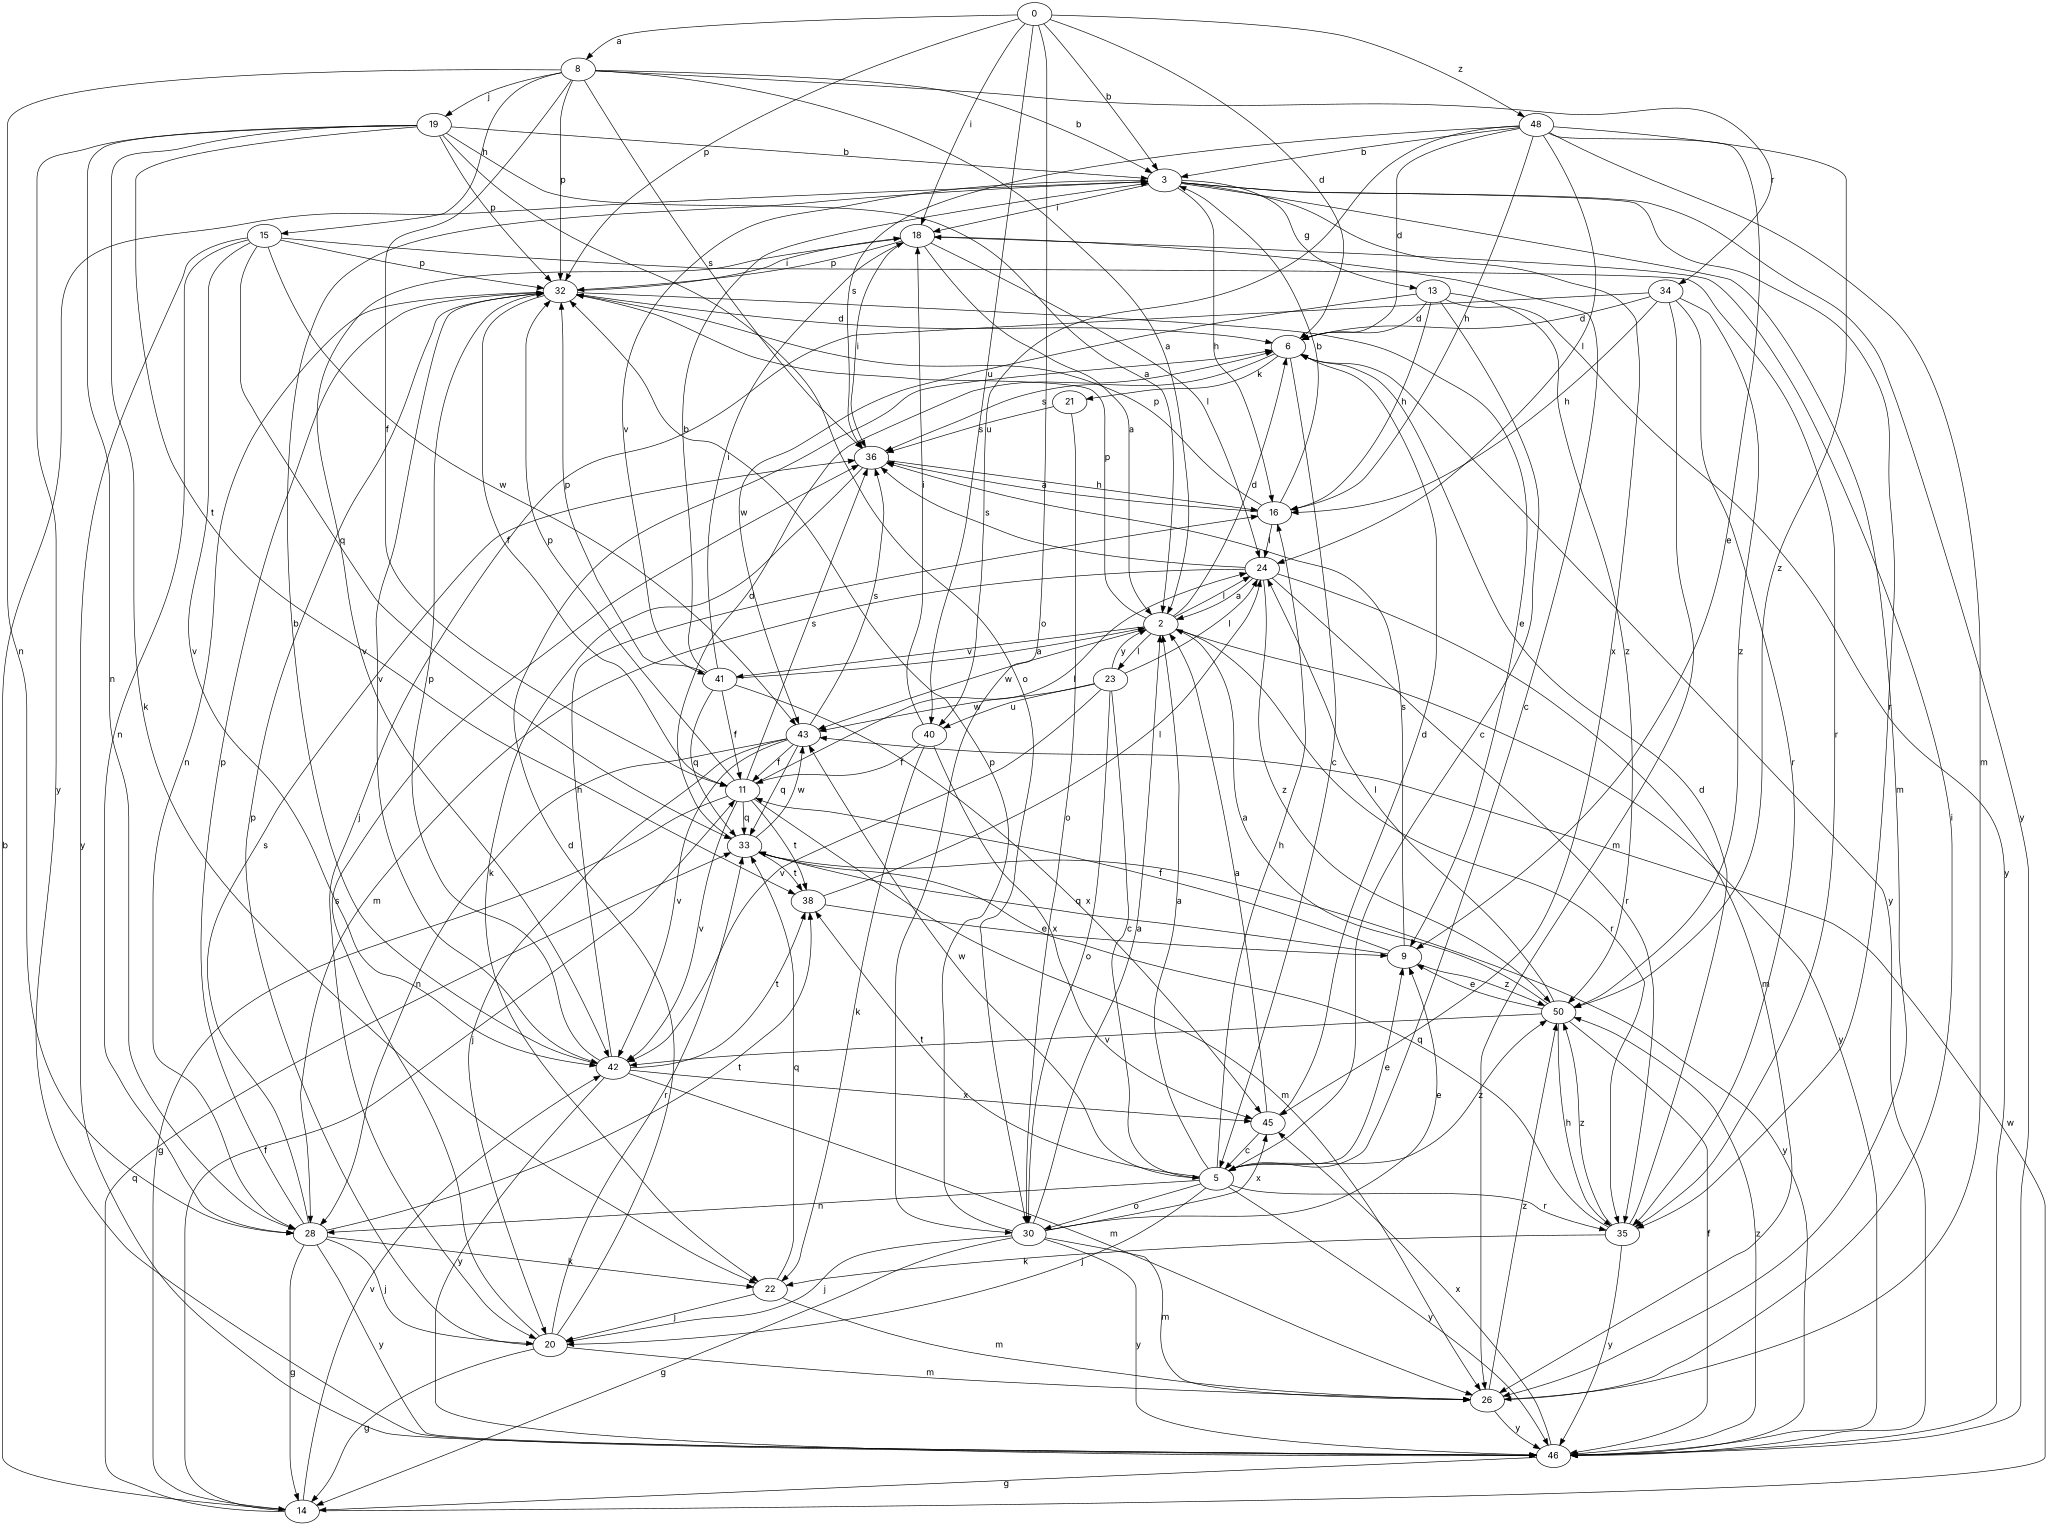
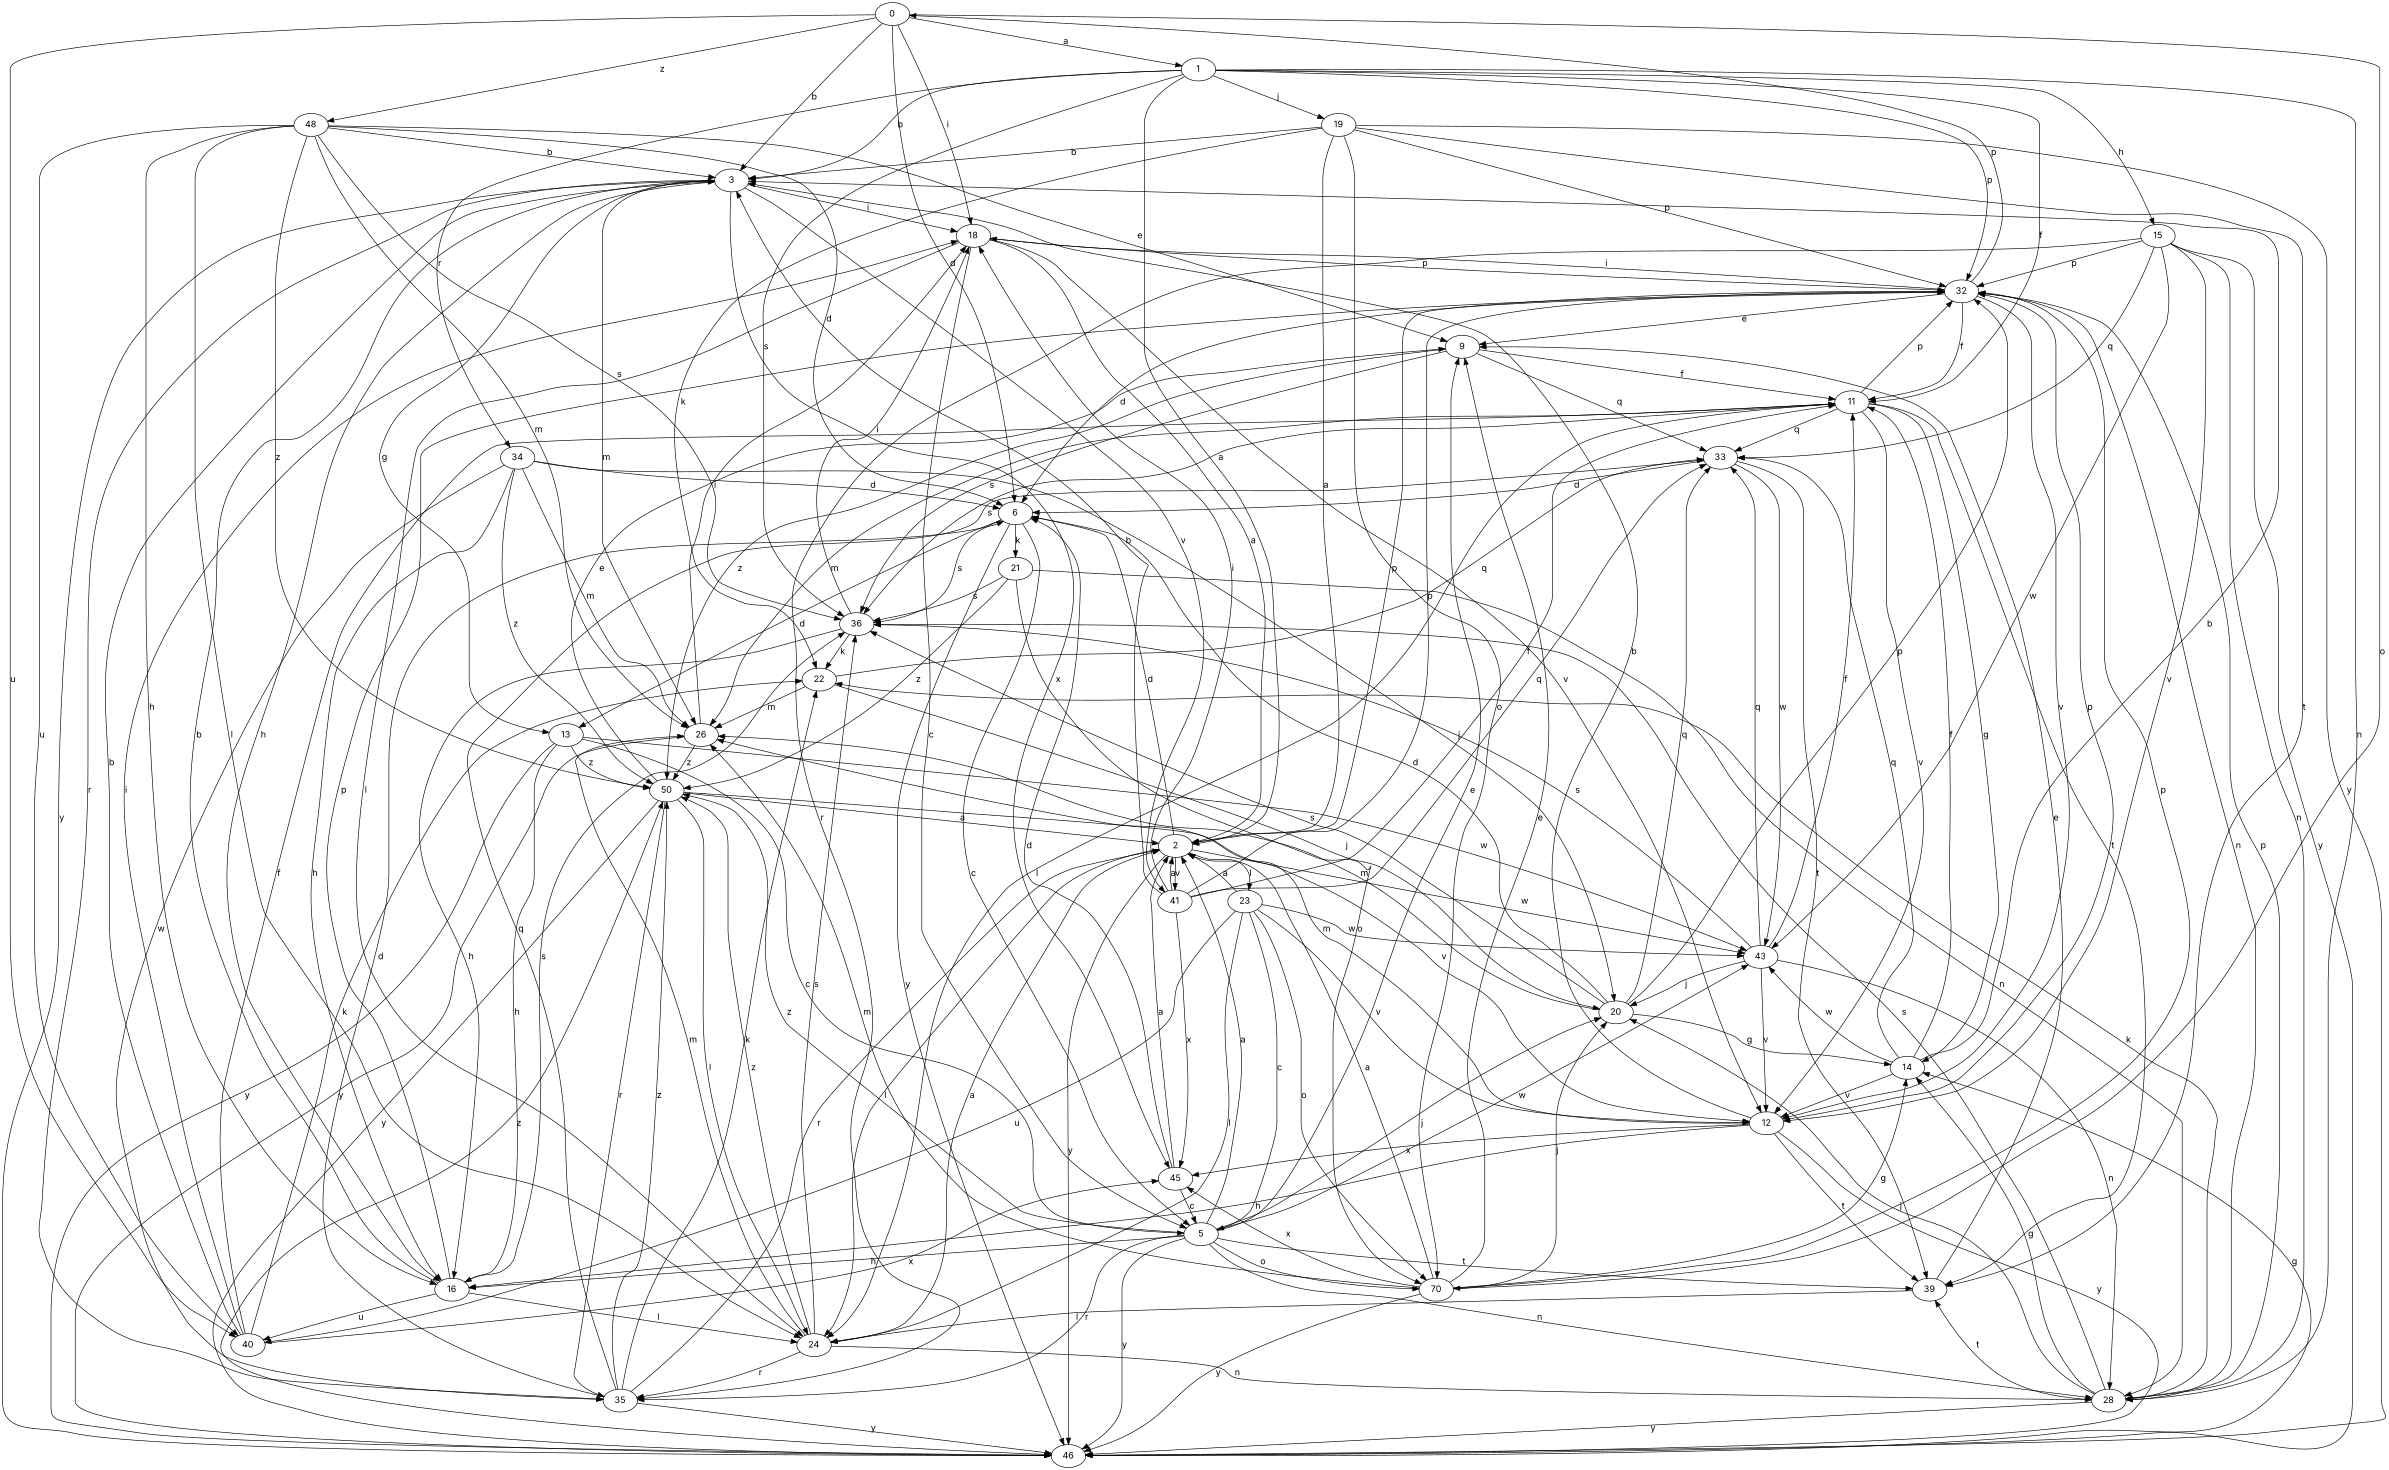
node "8": label "8" -> "1"
edge "0" -> "32": reversed
edge "18" -> "36": reversed
edge "13" -> "6": reversed
edge "16" -> "36": label "a" -> "s"
edge "19" -> "28": now "21" -> "28"
edge "40" -> "3": added, label "b"
edge "23" -> "2": label "y" -> "a"
edge "21" -> "50": added, label "z"
edge "34" -> "35": label "r" -> "w"
edge "2" -> "35": reversed
edge "24" -> "28": label "m" -> "n"
node "38": label "38" -> "39"
edge "33" -> "46": removed, label "y"
node "42": label "42" -> "12"
edge "20" -> "33": label "r" -> "q"
edge "50" -> "35": label "h" -> "r"
node "30": label "30" -> "70"
edge "50" -> "46": label "f" -> "y"
edge "46" -> "45": removed, label "x"
edge "16" -> "40": added, label "u"
